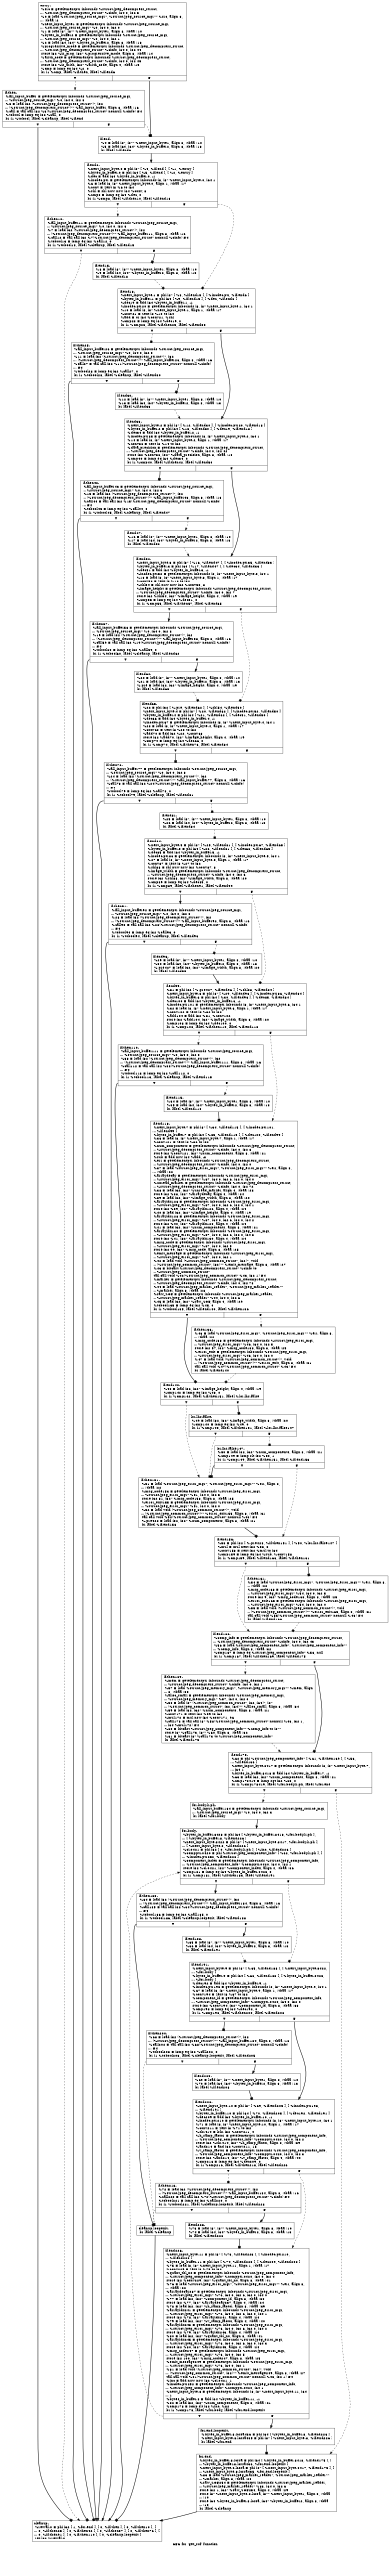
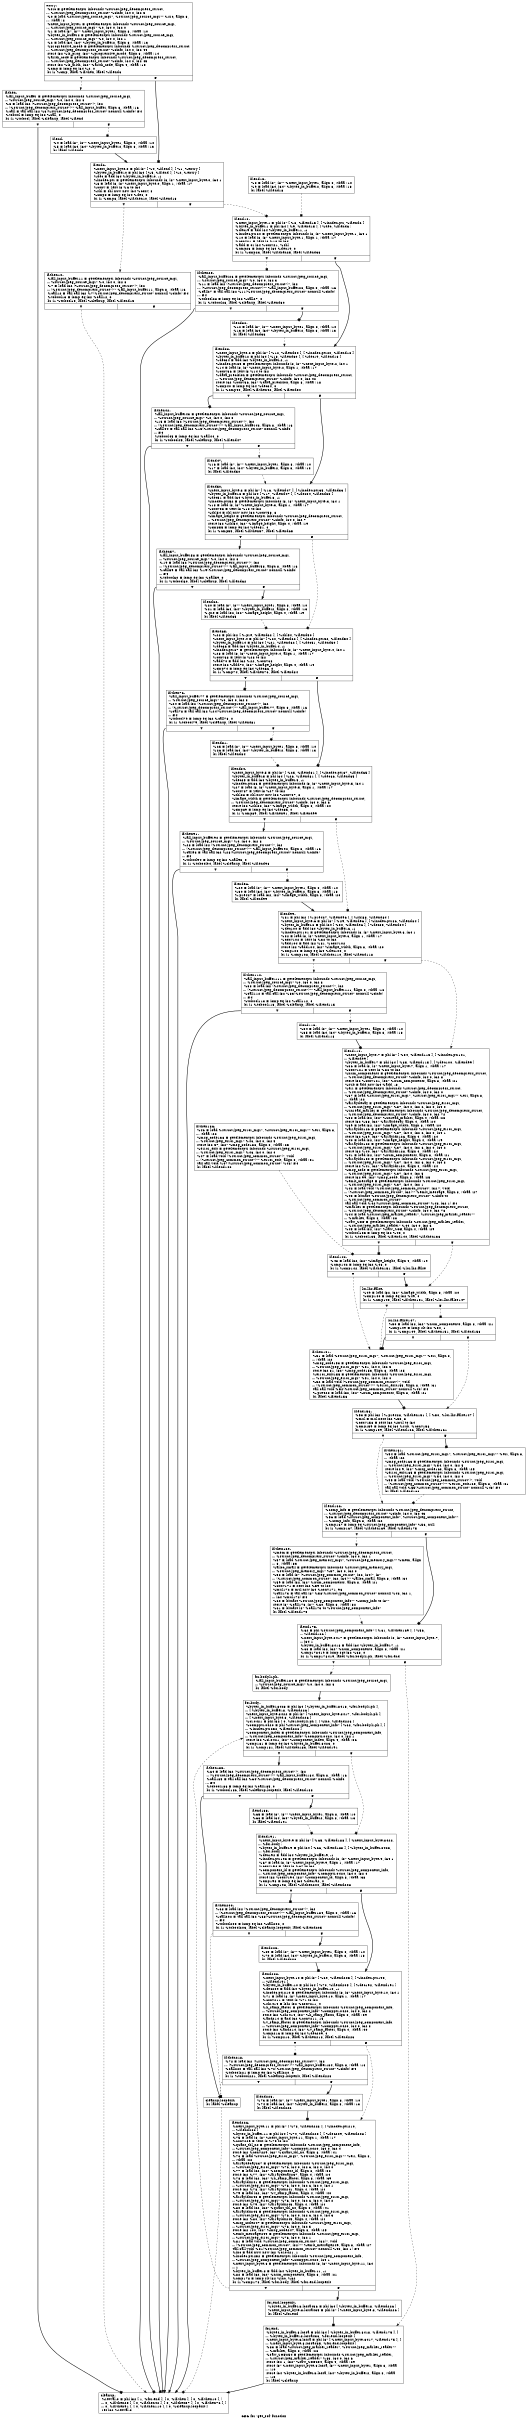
edge "entry:" -> "if.end:": now "entry:" -> "if.end6:"
edge "if.then10:" -> "if.end15:": removed
edge "if.end65:" -> "if.end84:": added
edge "if.end118:" -> "if.then136:": now "if.end118:" -> "lor.lhs.false:"
edge "cleanup.loopexit:" -> "cleanup:": style bold -> dashed
